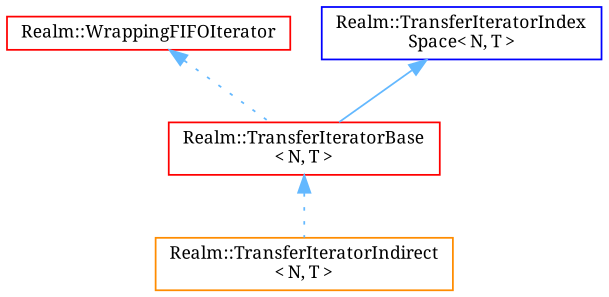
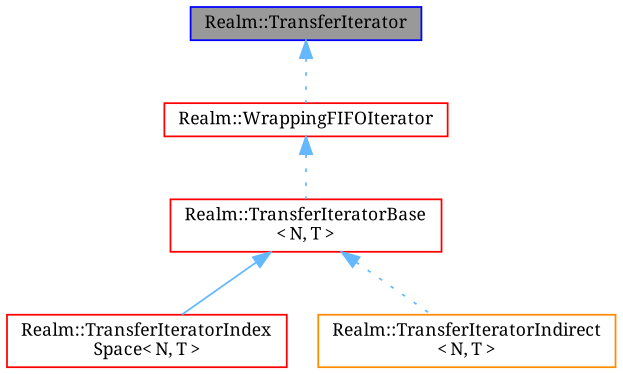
node "Realm::TransferIterator": added
node "Realm::TransferIteratorIndex Space< N, T >": color blue -> red
edge "Realm::TransferIteratorBase < N, T >" -> "Realm::TransferIteratorIndex Space< N, T >": reversed
